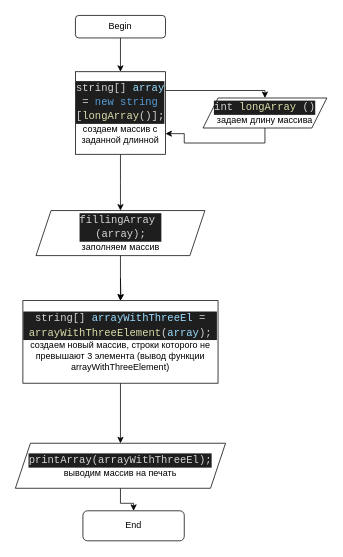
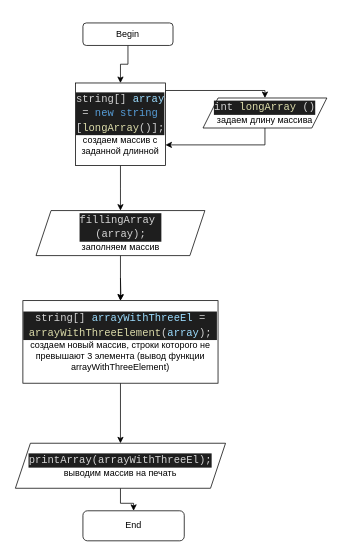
node "Begin": moved (120, 27) -> (128, 34)
node "string[] array = new string [longArray()]; создаем массив с заданной длинной": moved (120, 113) -> (120, 124)
